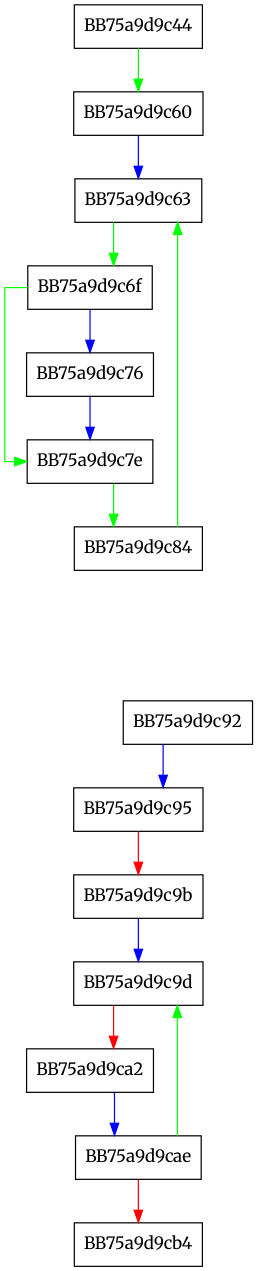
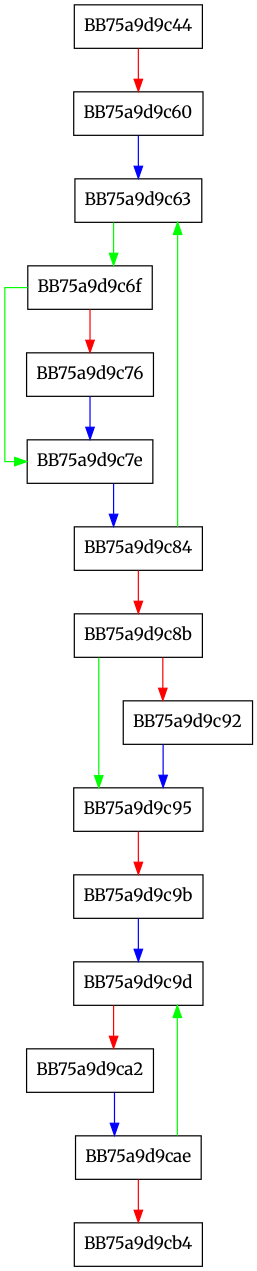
edge "BB75a9d9c44" -> "BB75a9d9c60": color green -> red
edge "BB75a9d9c6f" -> "BB75a9d9c76": color blue -> red
edge "BB75a9d9c7e" -> "BB75a9d9c84": color green -> blue
node "BB75a9d9c8b": added
